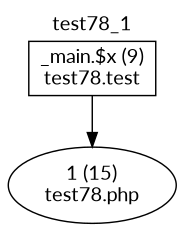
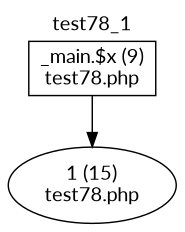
node "_main.$x (9) test78.test": label "_main.$x (9) test78.test" -> "_main.$x (9) test78.php"
